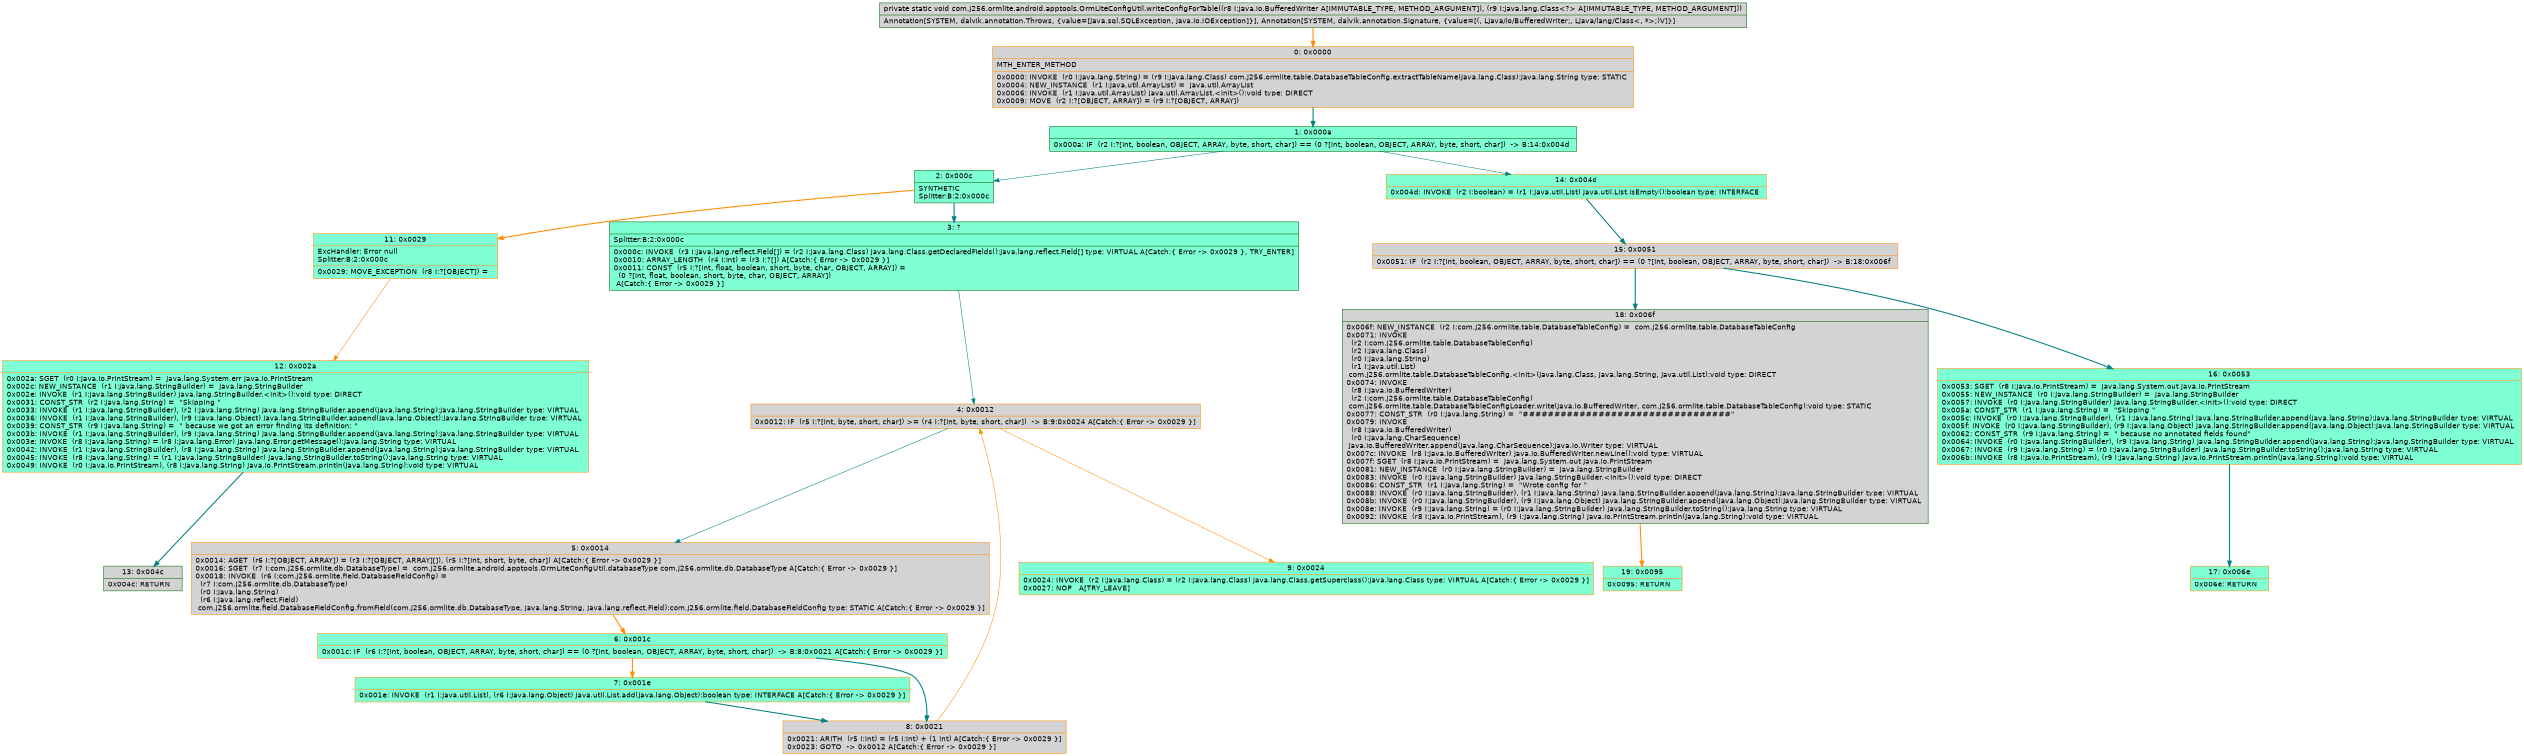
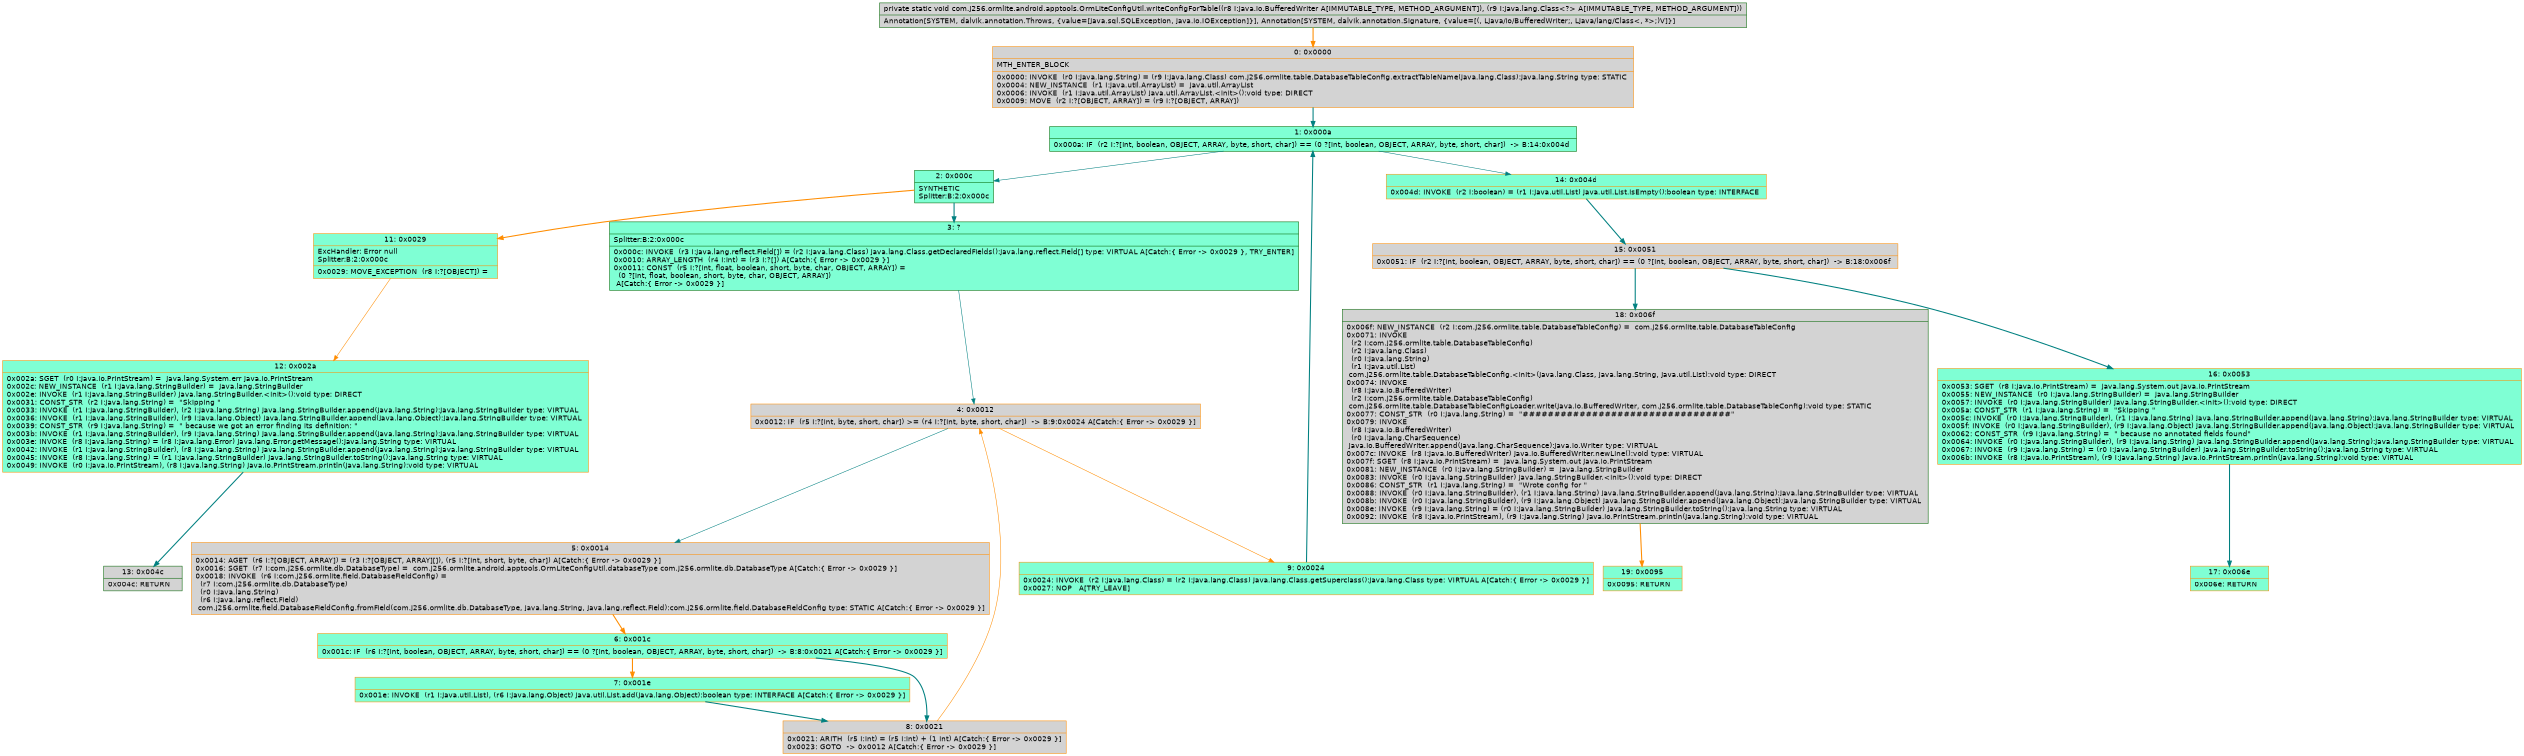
node "0: 0x0000": text "MTH_ENTER_METHOD" -> "MTH_ENTER_BLOCK"
edge "9: 0x0024" -> "1: 0x000a": added
